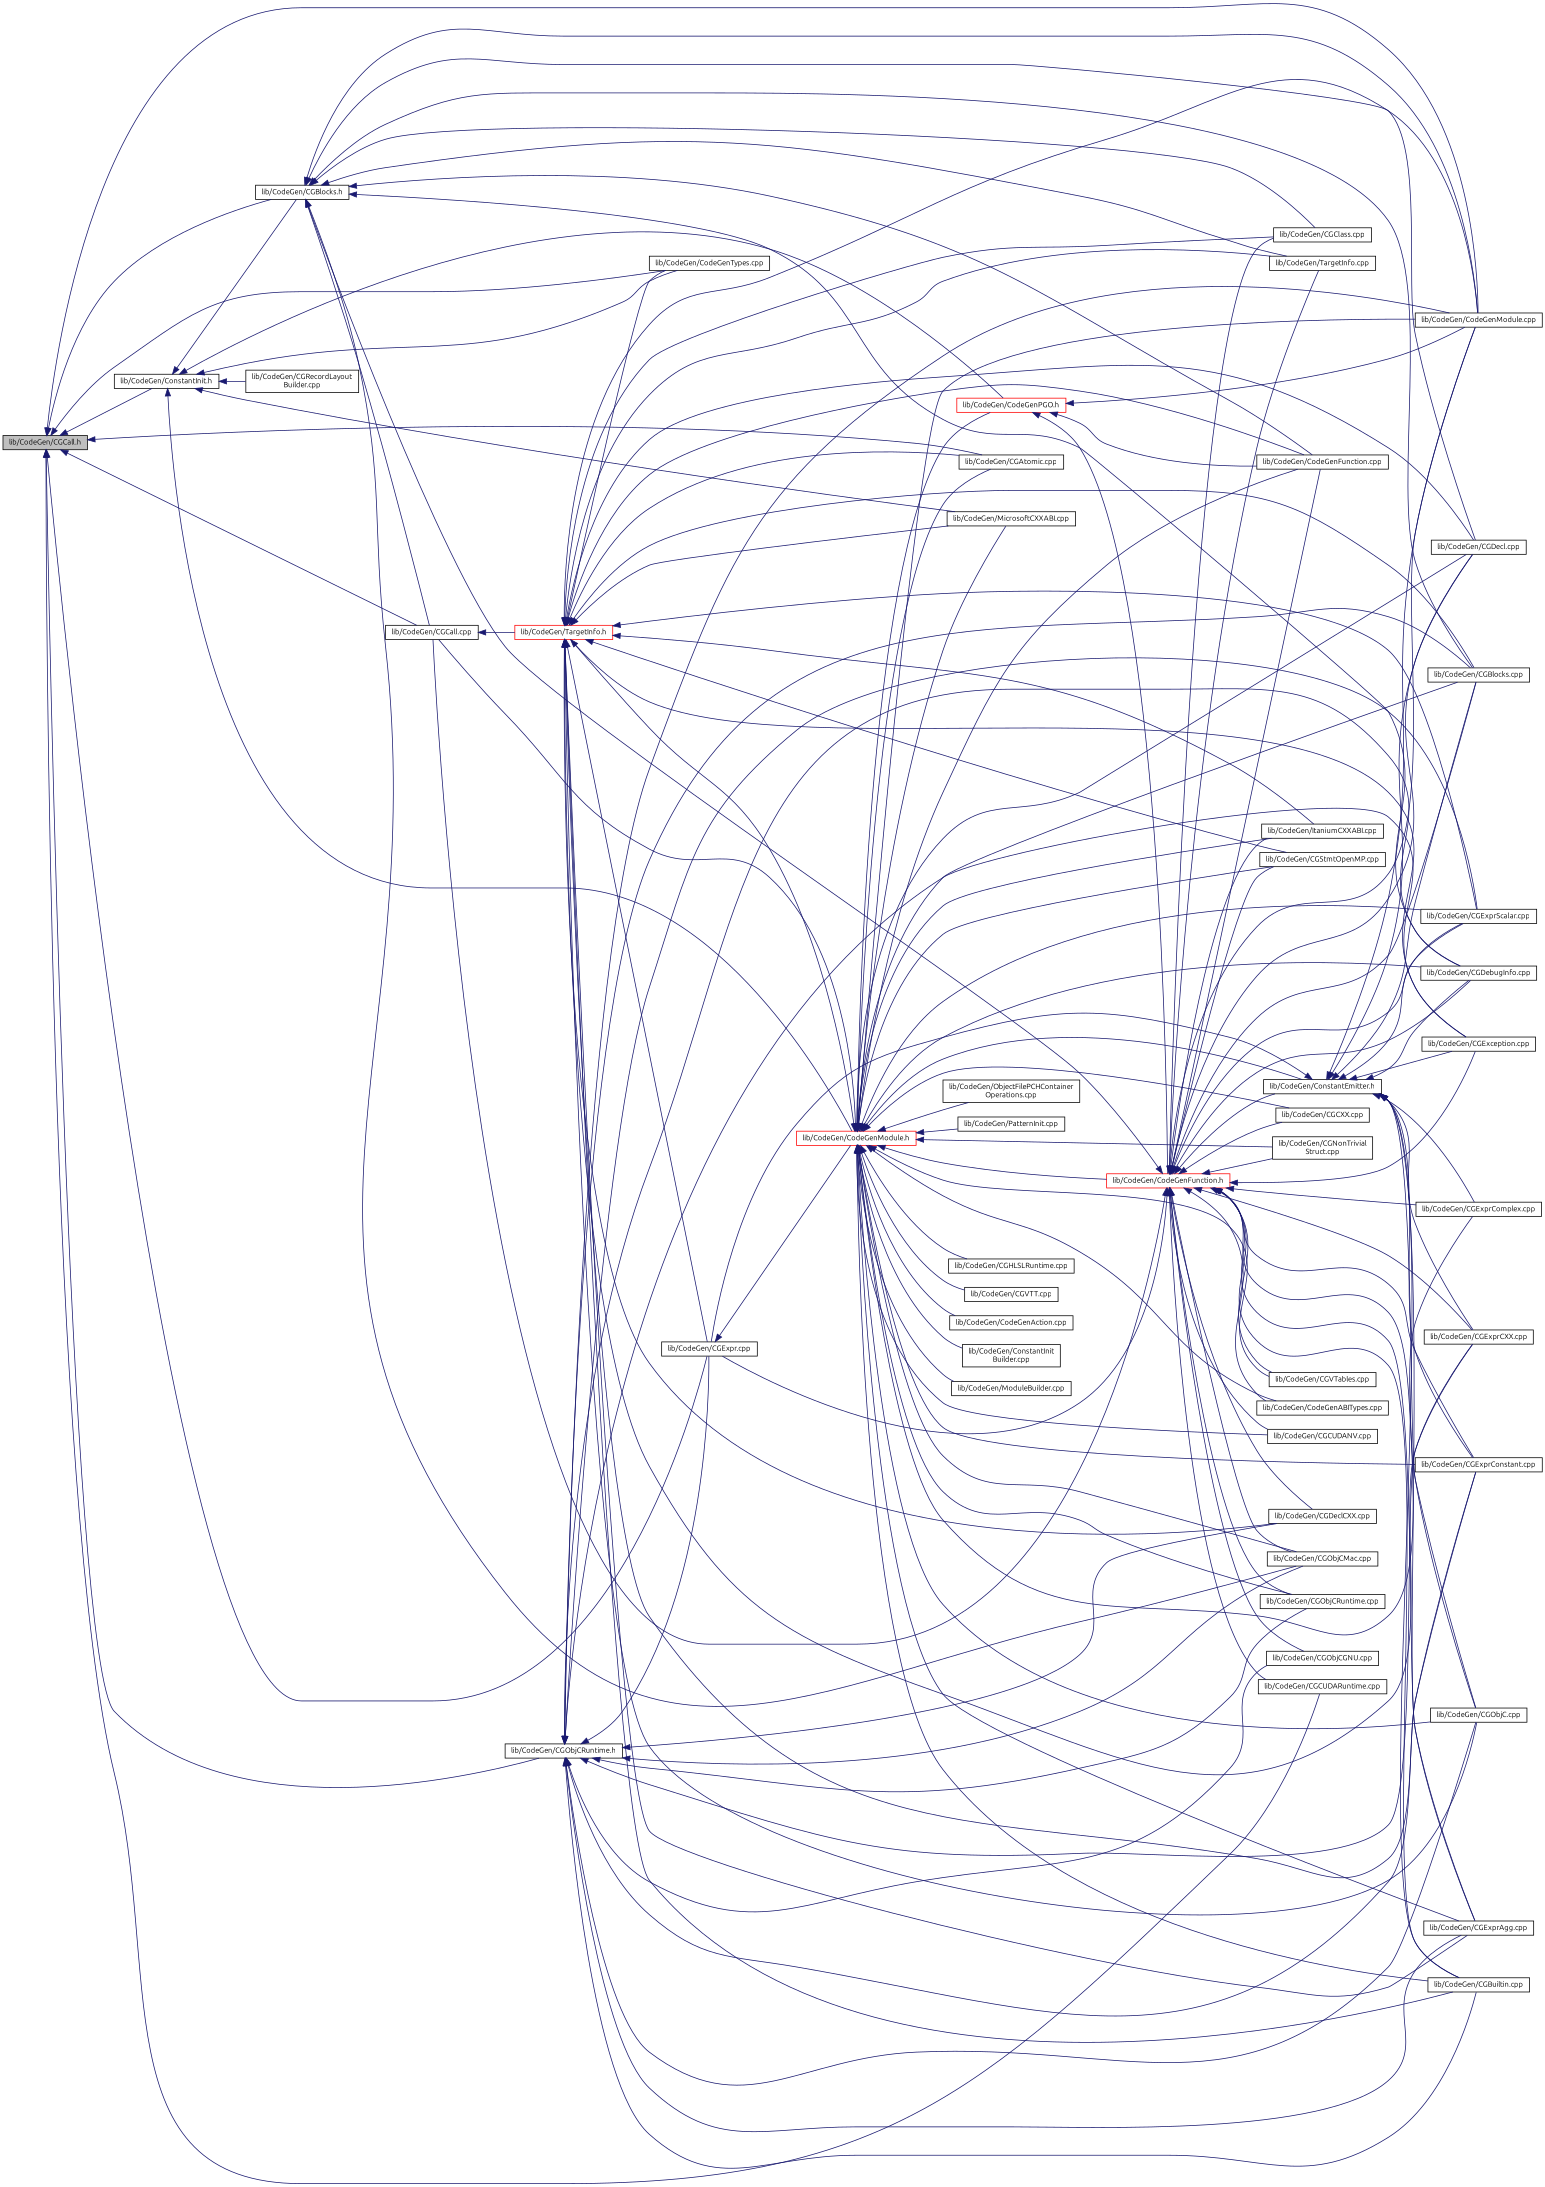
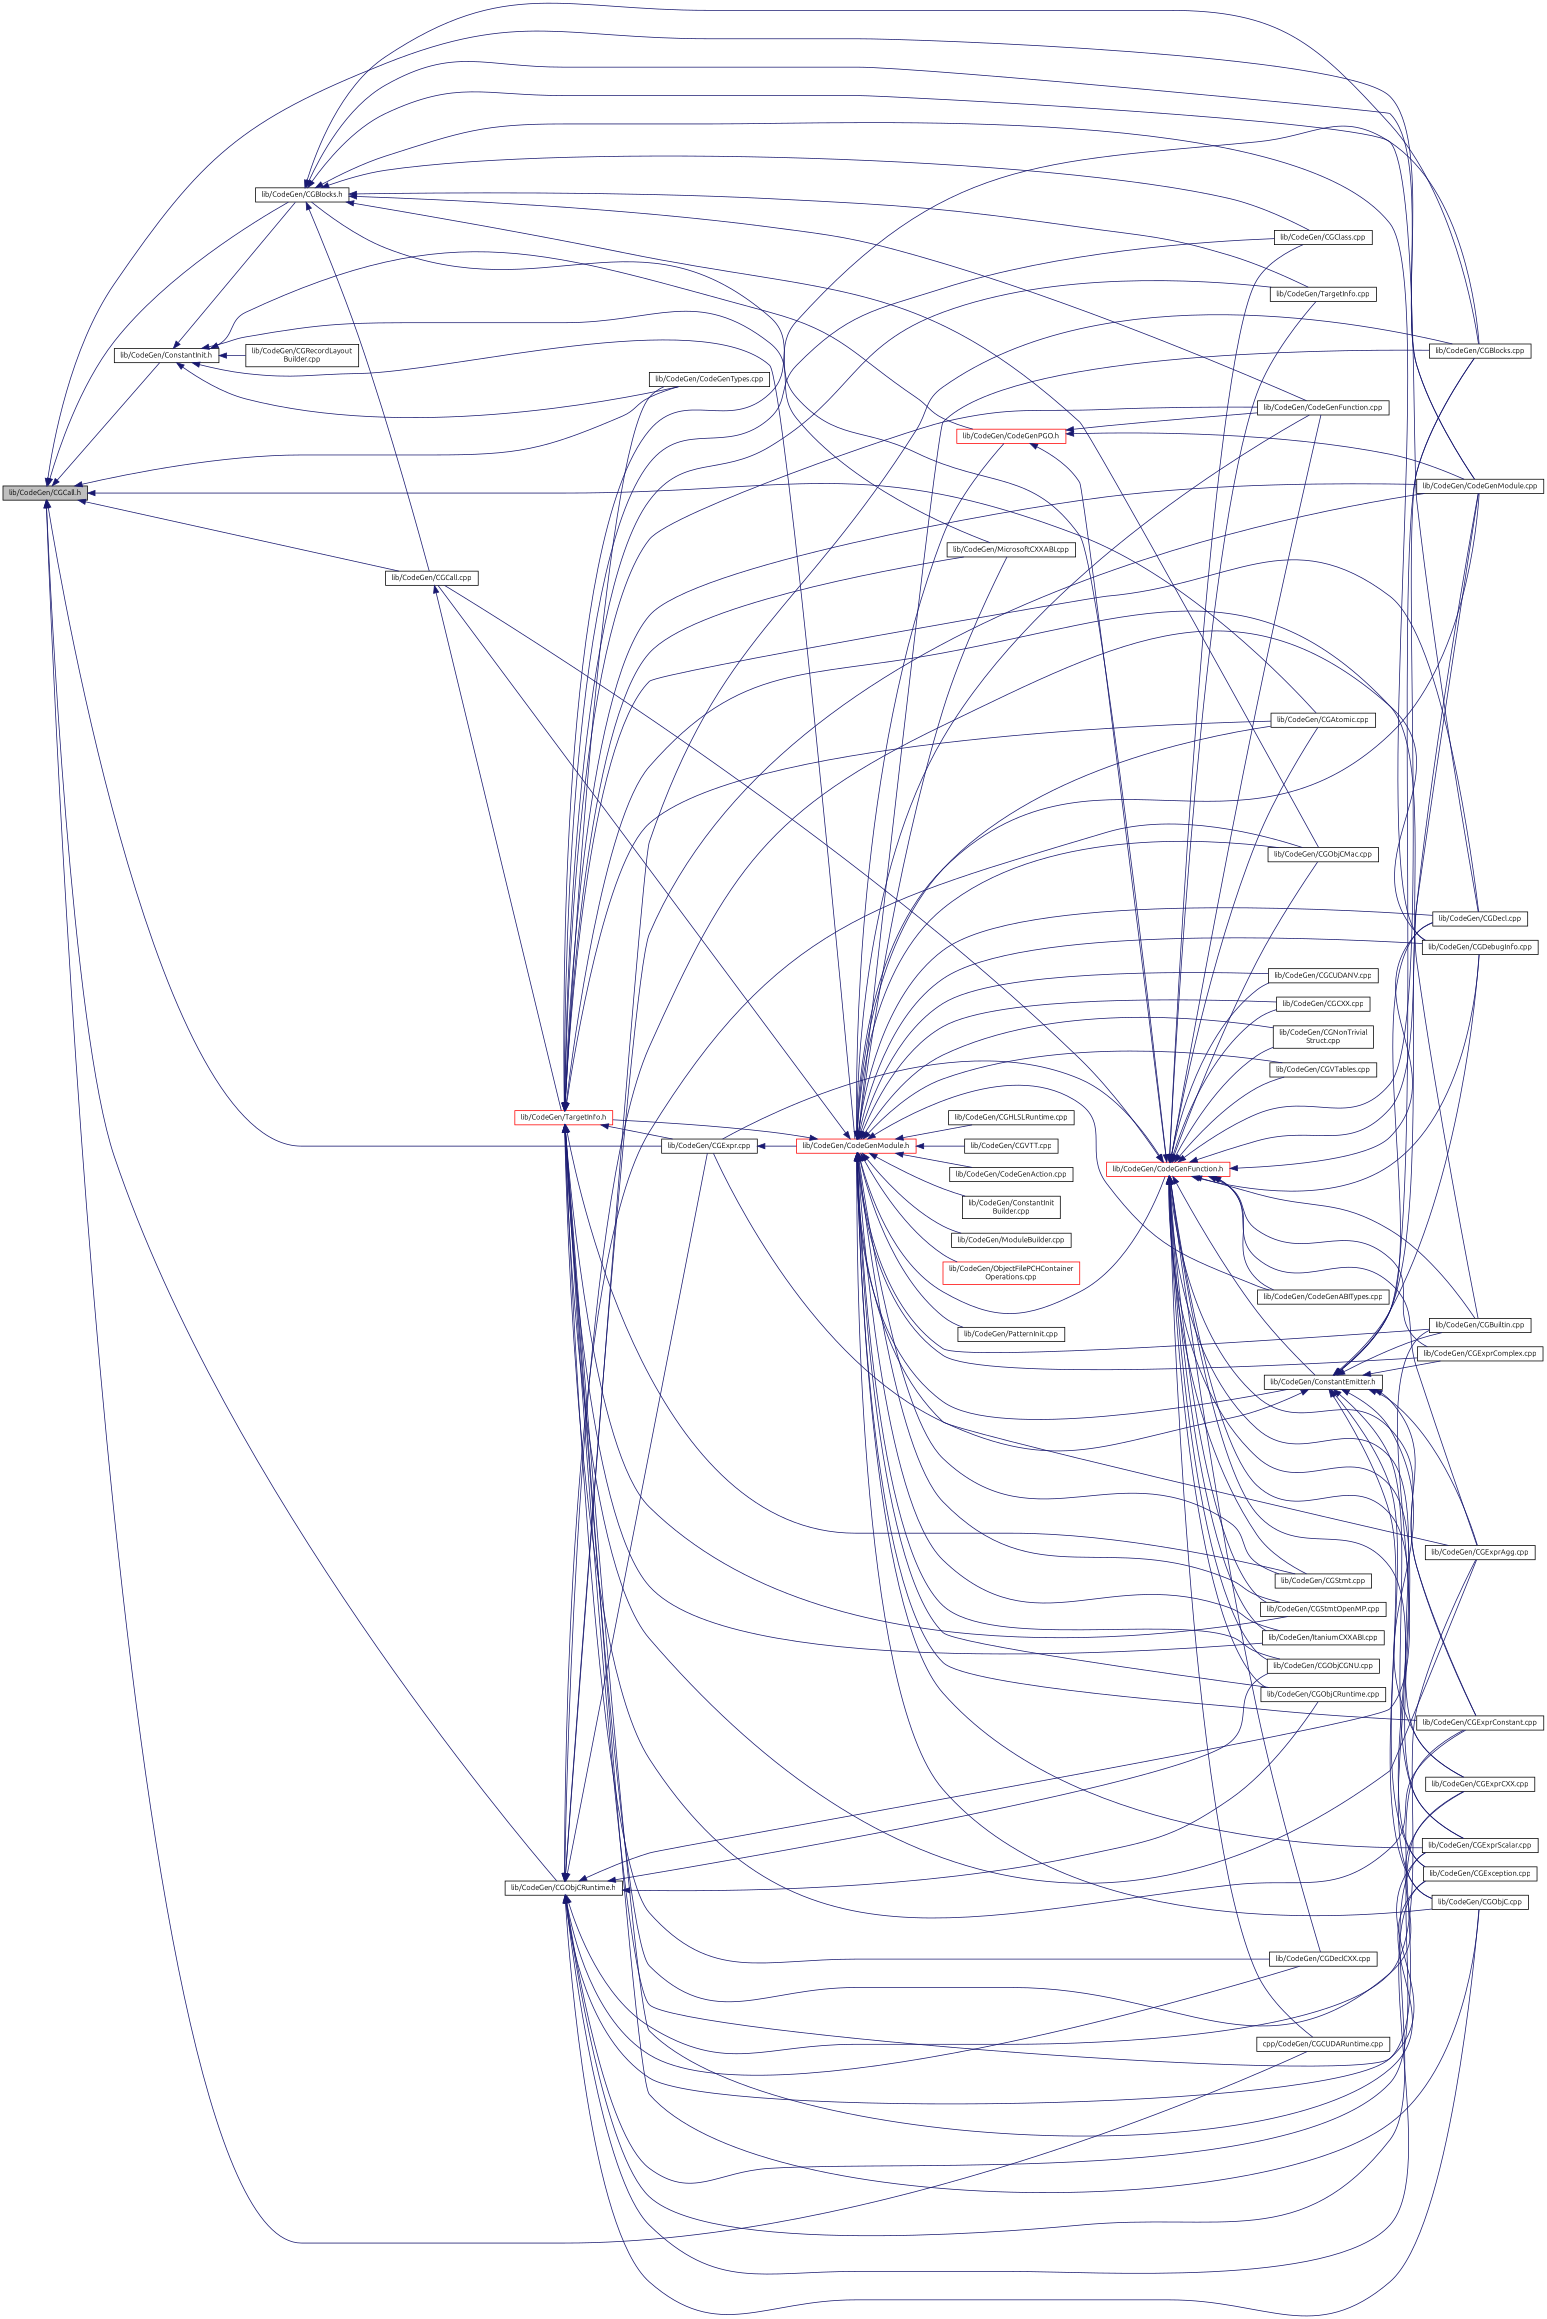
edge "lib/CodeGen/CGAtomic.cpp" -> "lib/CodeGen/CodeGenFunction.h": added
node "lib/CodeGen/ObjectFilePCHContainer Operations.cpp": color black -> red
edge "lib/CodeGen/CGObjCGNU.cpp" -> "lib/CodeGen/CodeGenModule.h": added
node "lib/CodeGen/CGStmt.cpp": added
node "lib/CodeGen/CGCUDARuntime.cpp": label "lib/CodeGen/CGCUDARuntime.cpp" -> "cpp/CodeGen/CGCUDARuntime.cpp"
